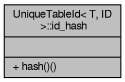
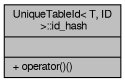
node "UniqueTableId< T, ID": text "+ hash()()" -> "+ operator()()"
